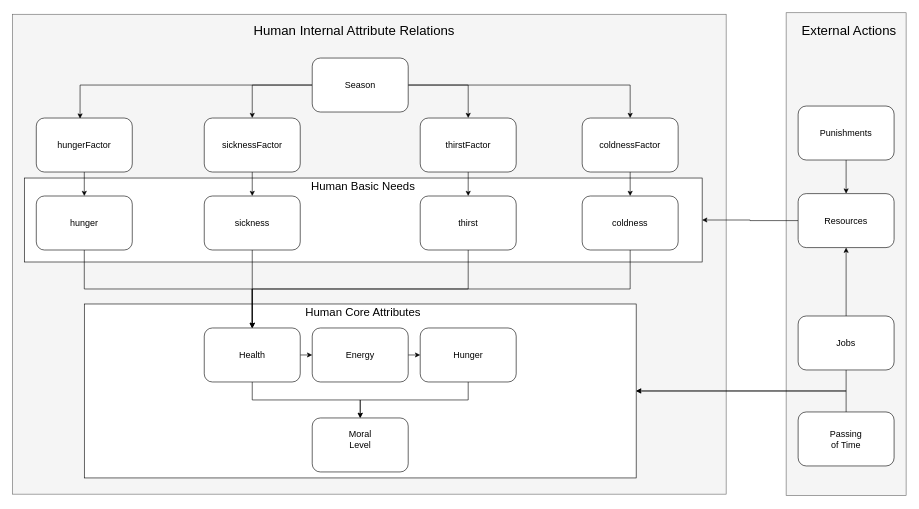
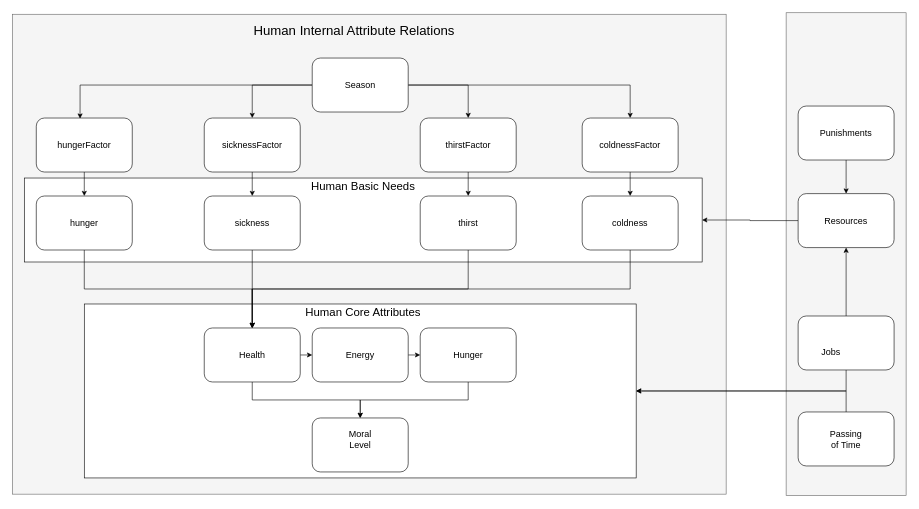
node "External Actions": removed
node "Jobs": moved (846, 343) -> (831, 352)
